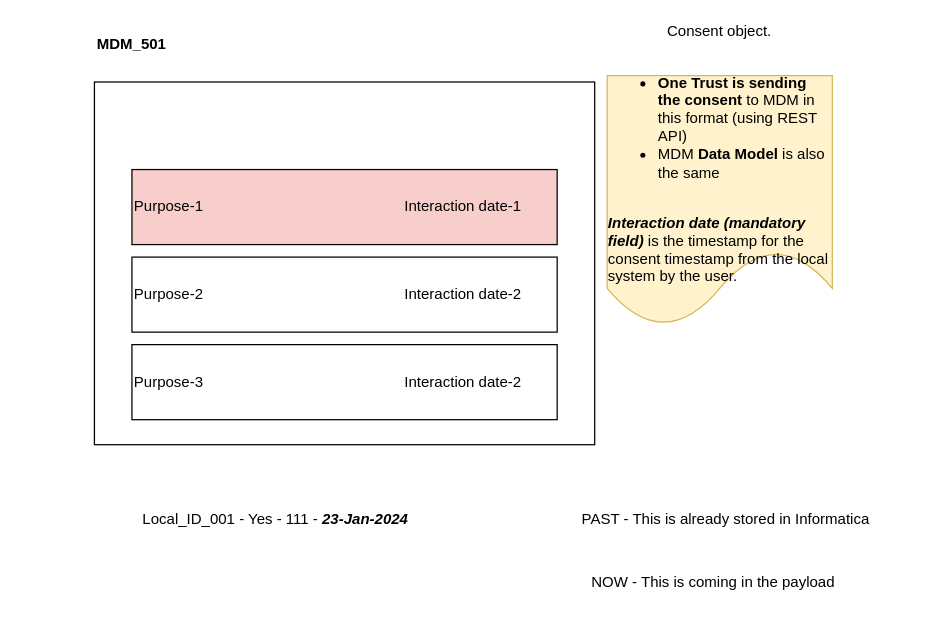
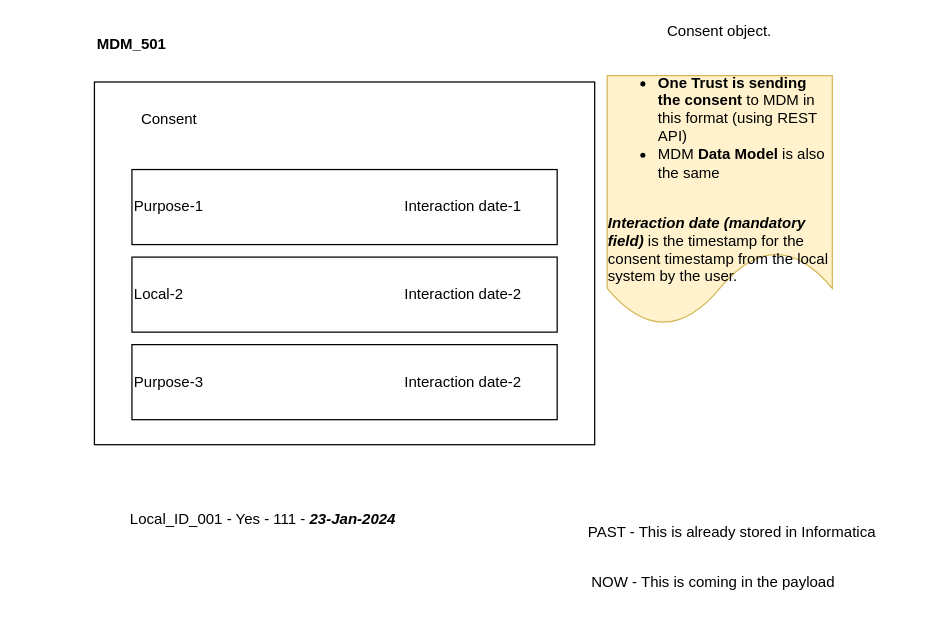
node "Consent": added
node "Purpose-1": fillcolor #f8cecc -> #ffffff
node "Purpose-2": label "Purpose-2" -> "Local-2"
node "Local_ID_001 - Yes - 111 - 23-Jan-2024": moved (276, 519) -> (263, 519)
node "PAST - This is already stored in Informatica": moved (726, 519) -> (732, 532)
